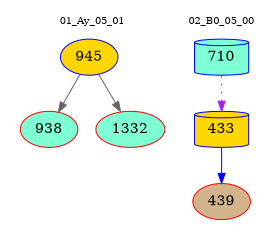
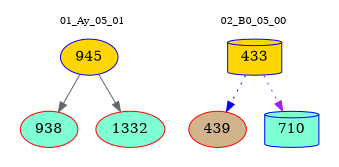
edge "710" -> "433": reversed
edge "433" -> "439": style solid -> dotted
